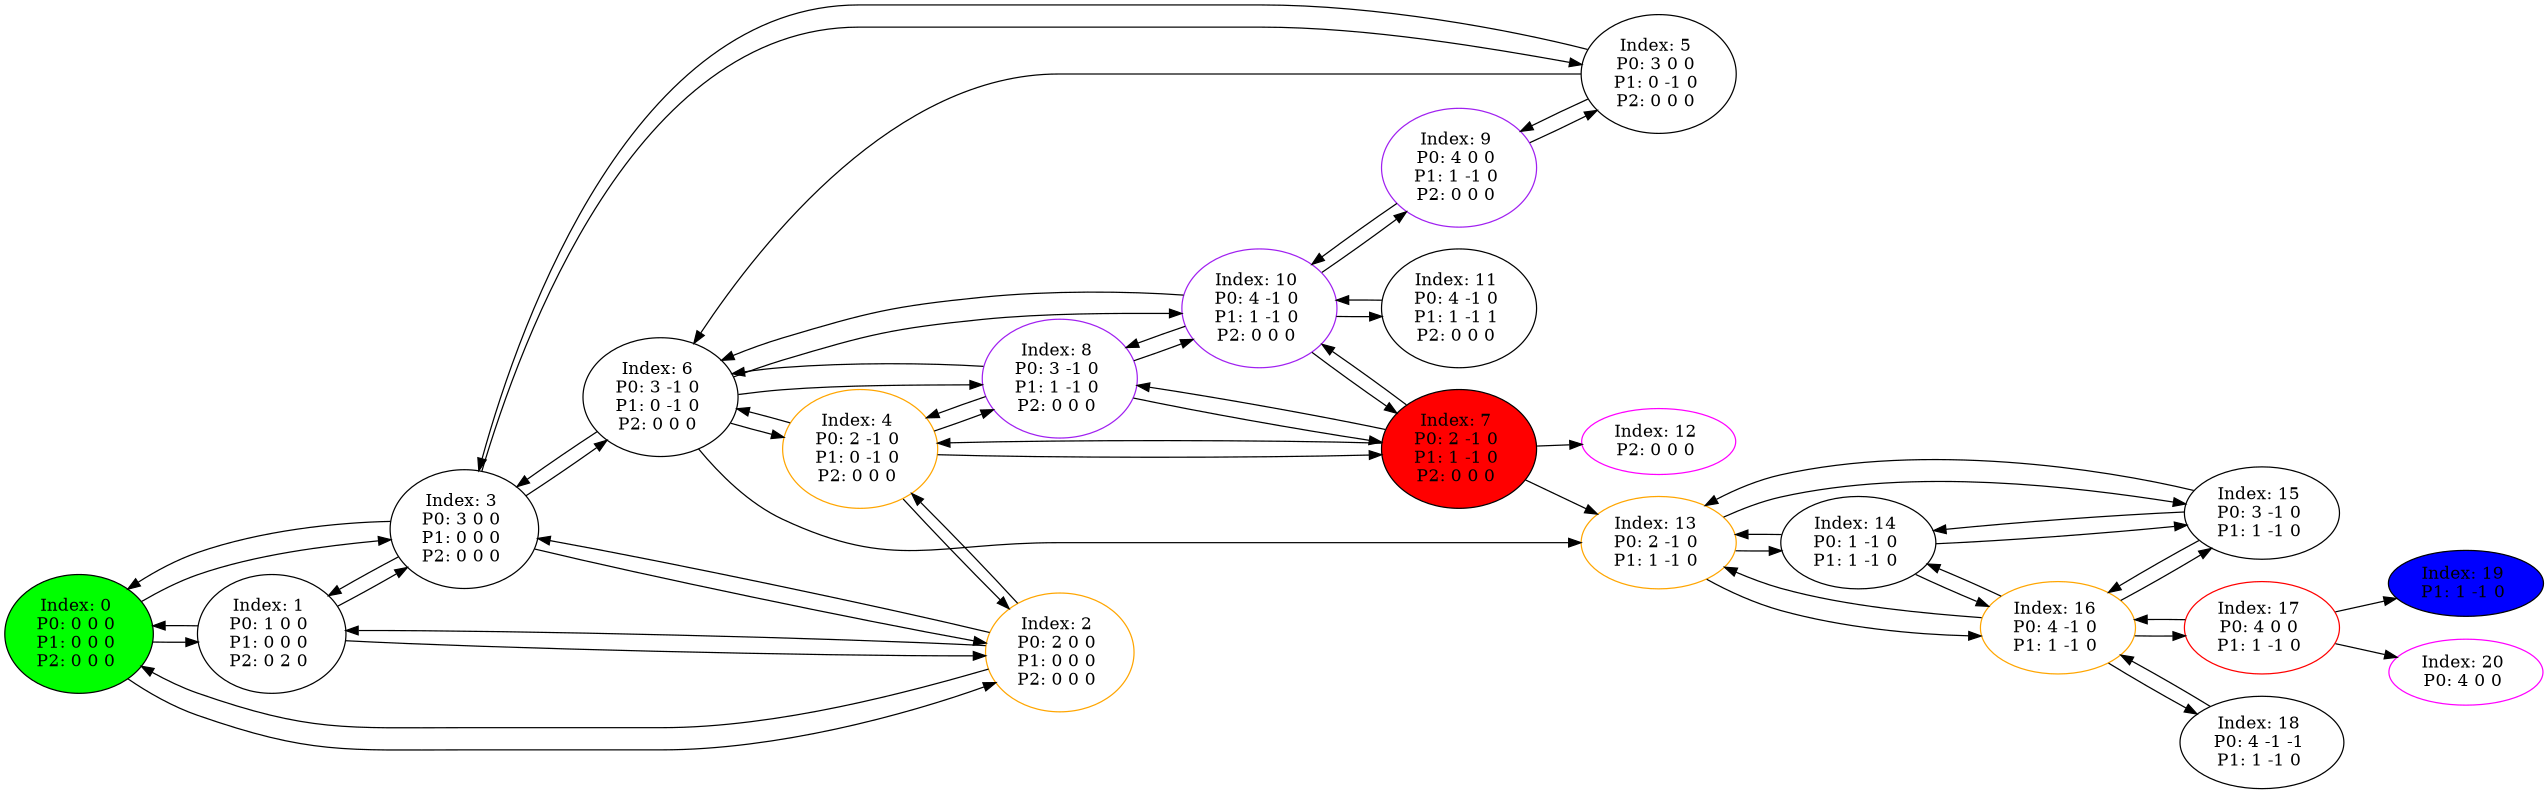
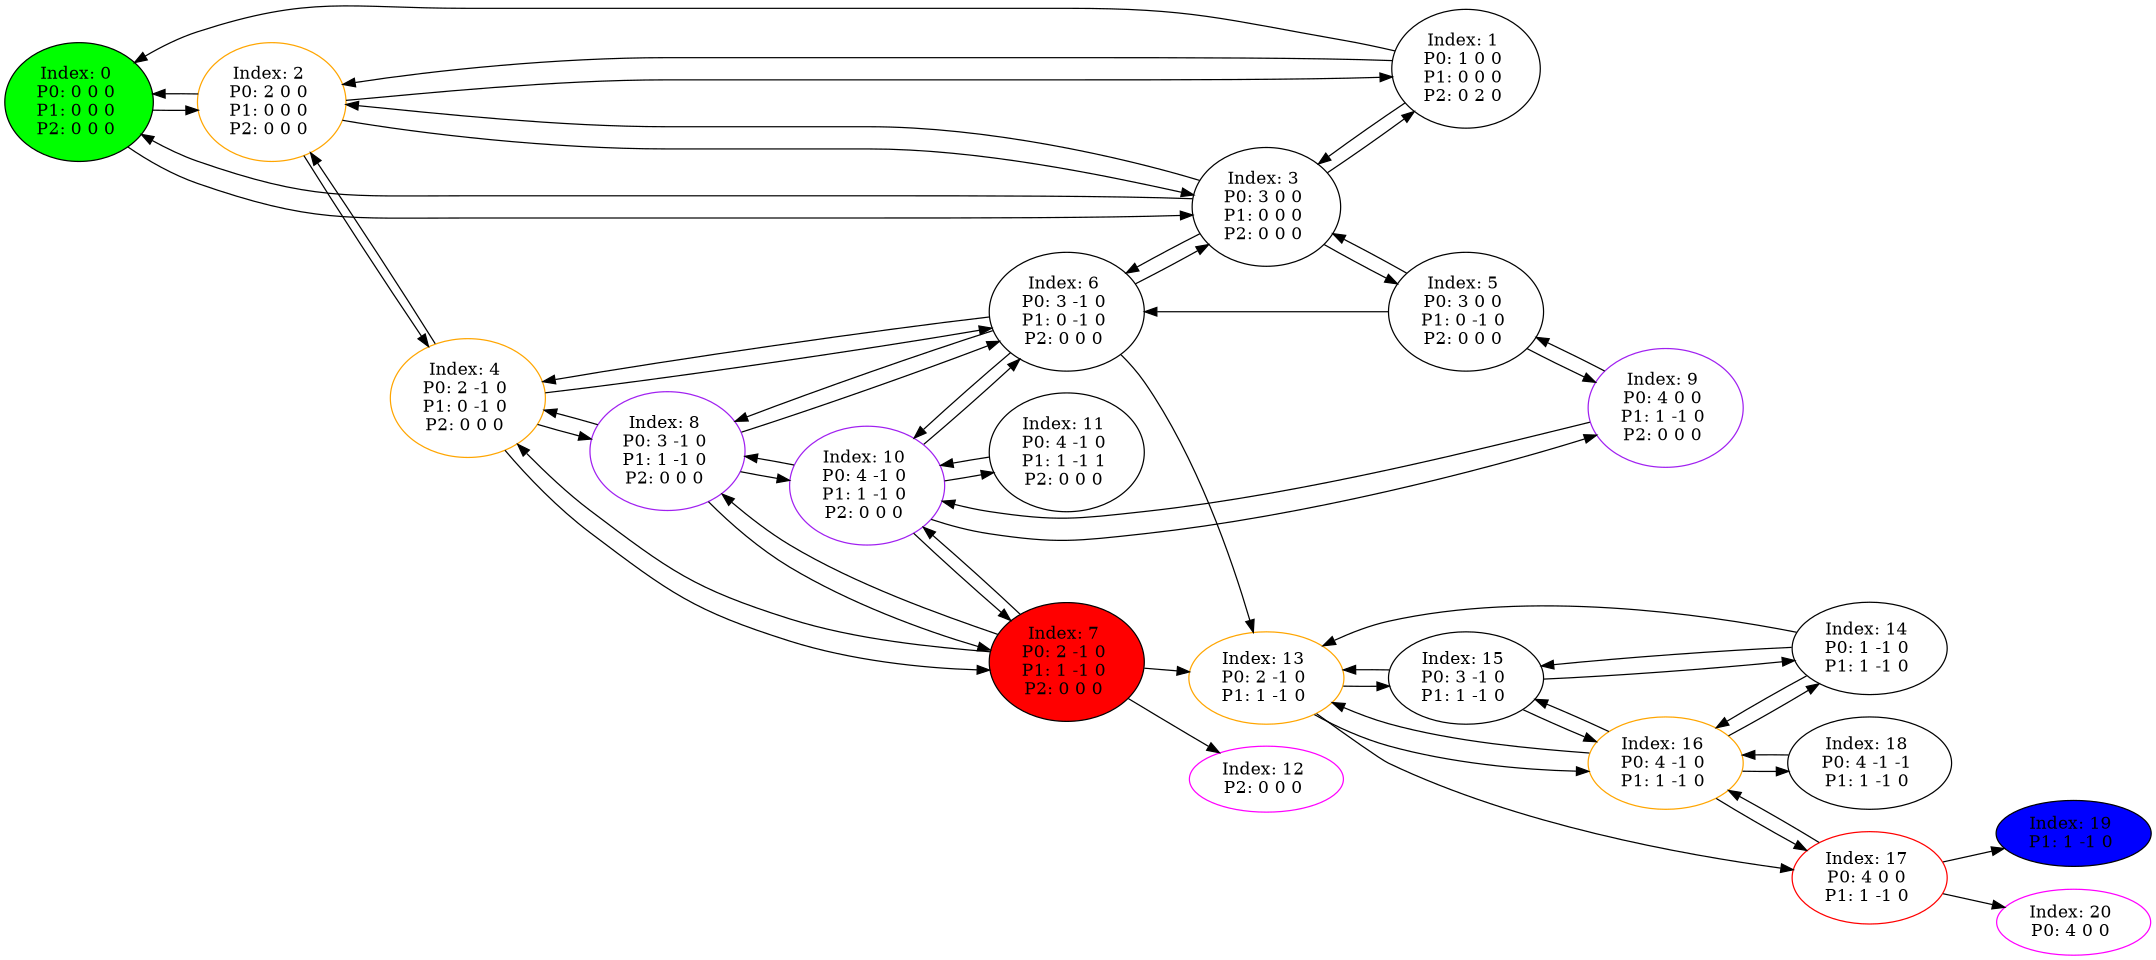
edge "Index: 13 P0: 2 -1 0 P1: 1 -1 0" -> "Index: 14 P0: 1 -1 0 P1: 1 -1 0": now "Index: 13 P0: 2 -1 0 P1: 1 -1 0" -> "Index: 17 P0: 4 0 0 P1: 1 -1 0"
edge "Index: 0 P0: 0 0 0 P1: 0 0 0 P2: 0 0 0" -> "Index: 1 P0: 1 0 0 P1: 0 0 0 P2: 0 2 0": removed
